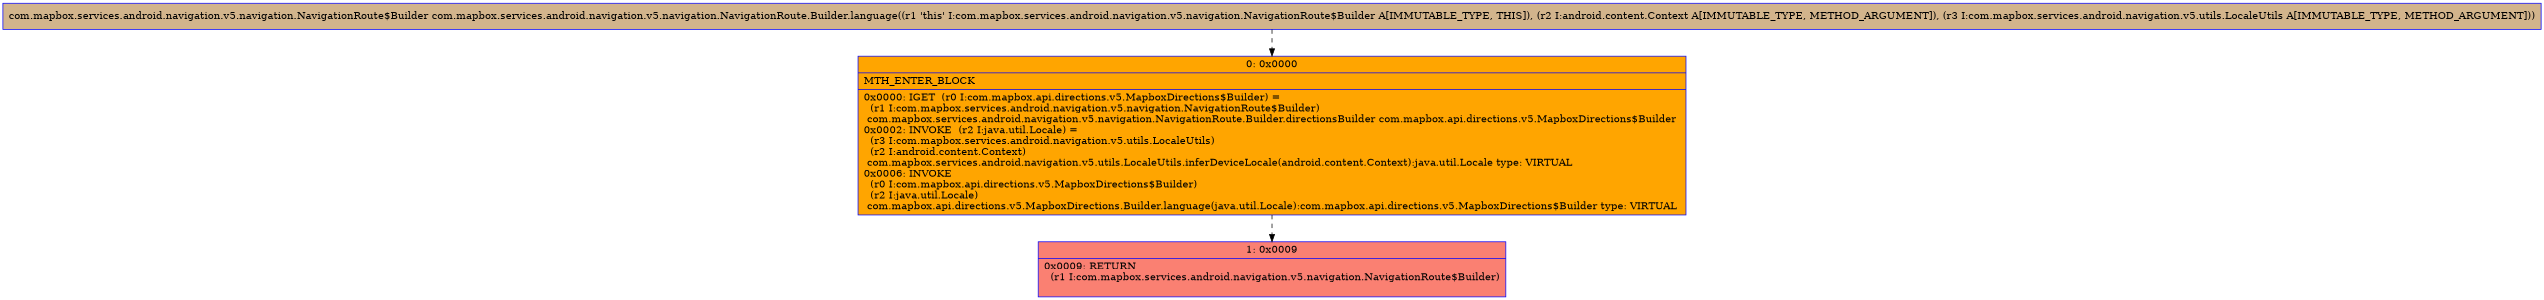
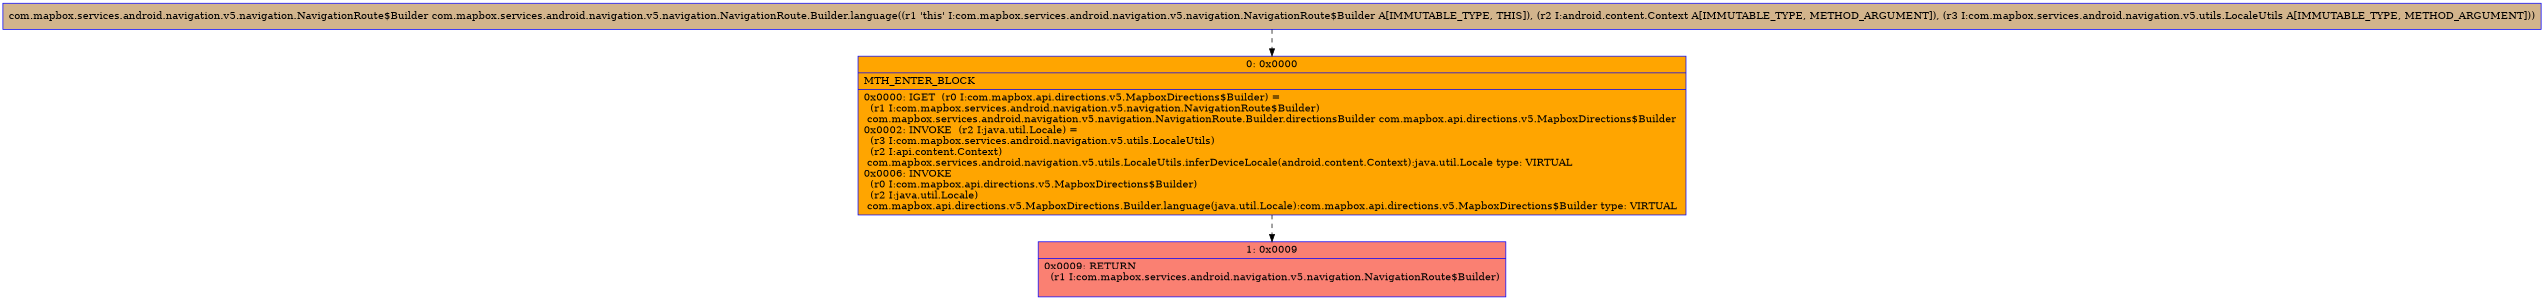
node "0: 0x0000": text "(r2 I:android.content.Context)" -> "(r2 I:api.content.Context)"
